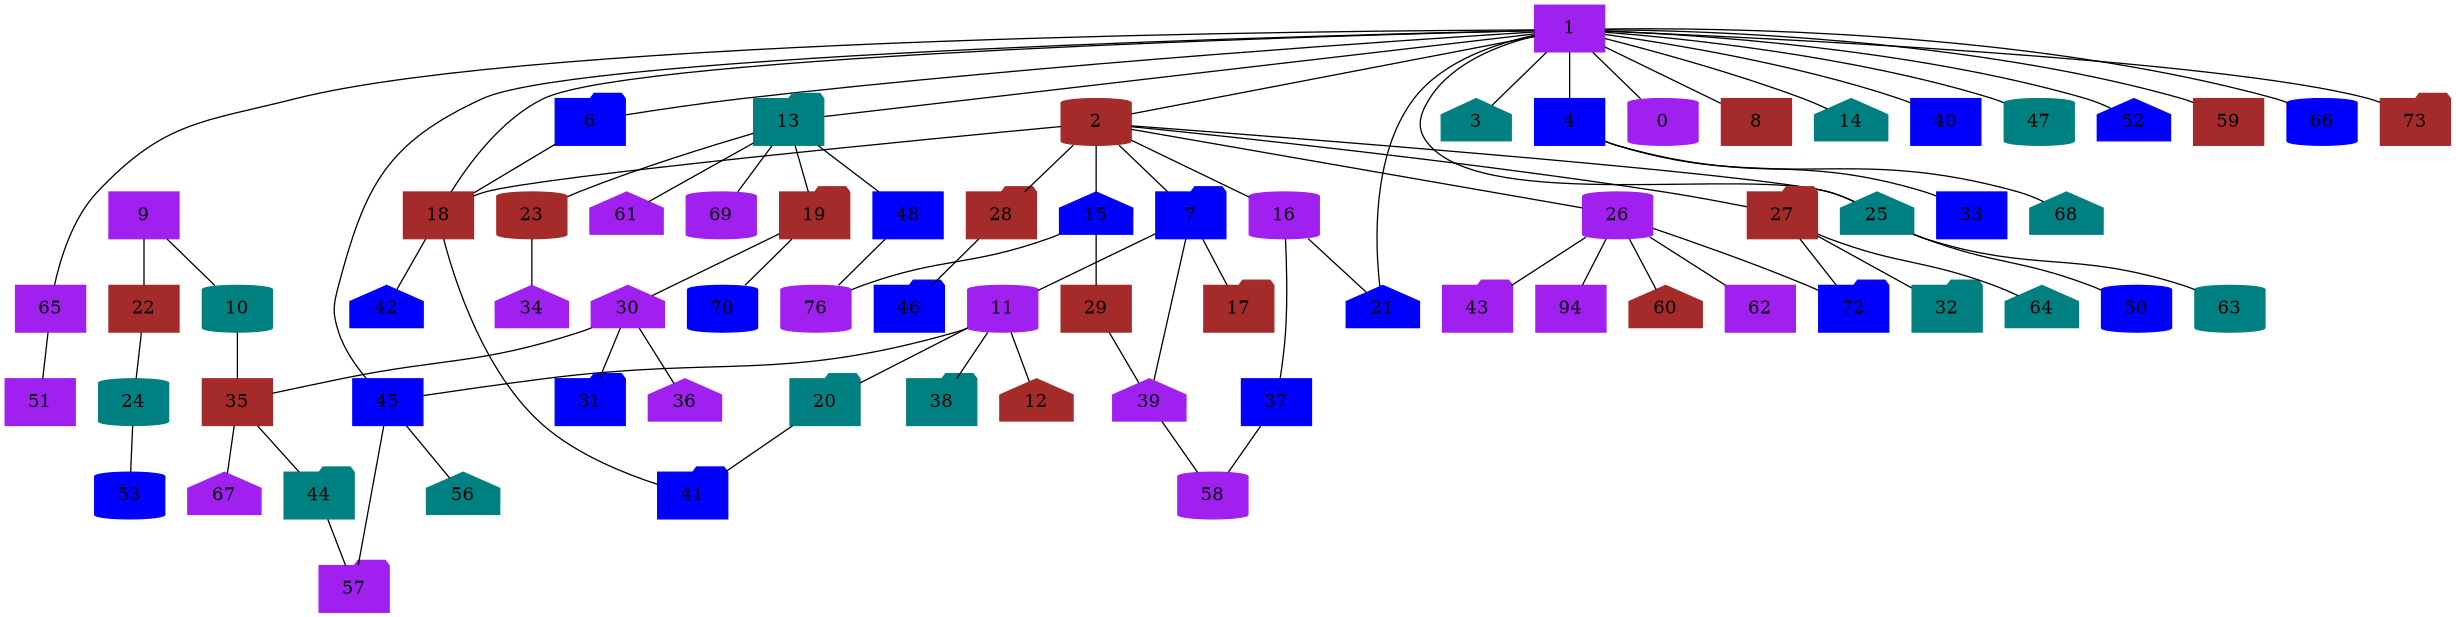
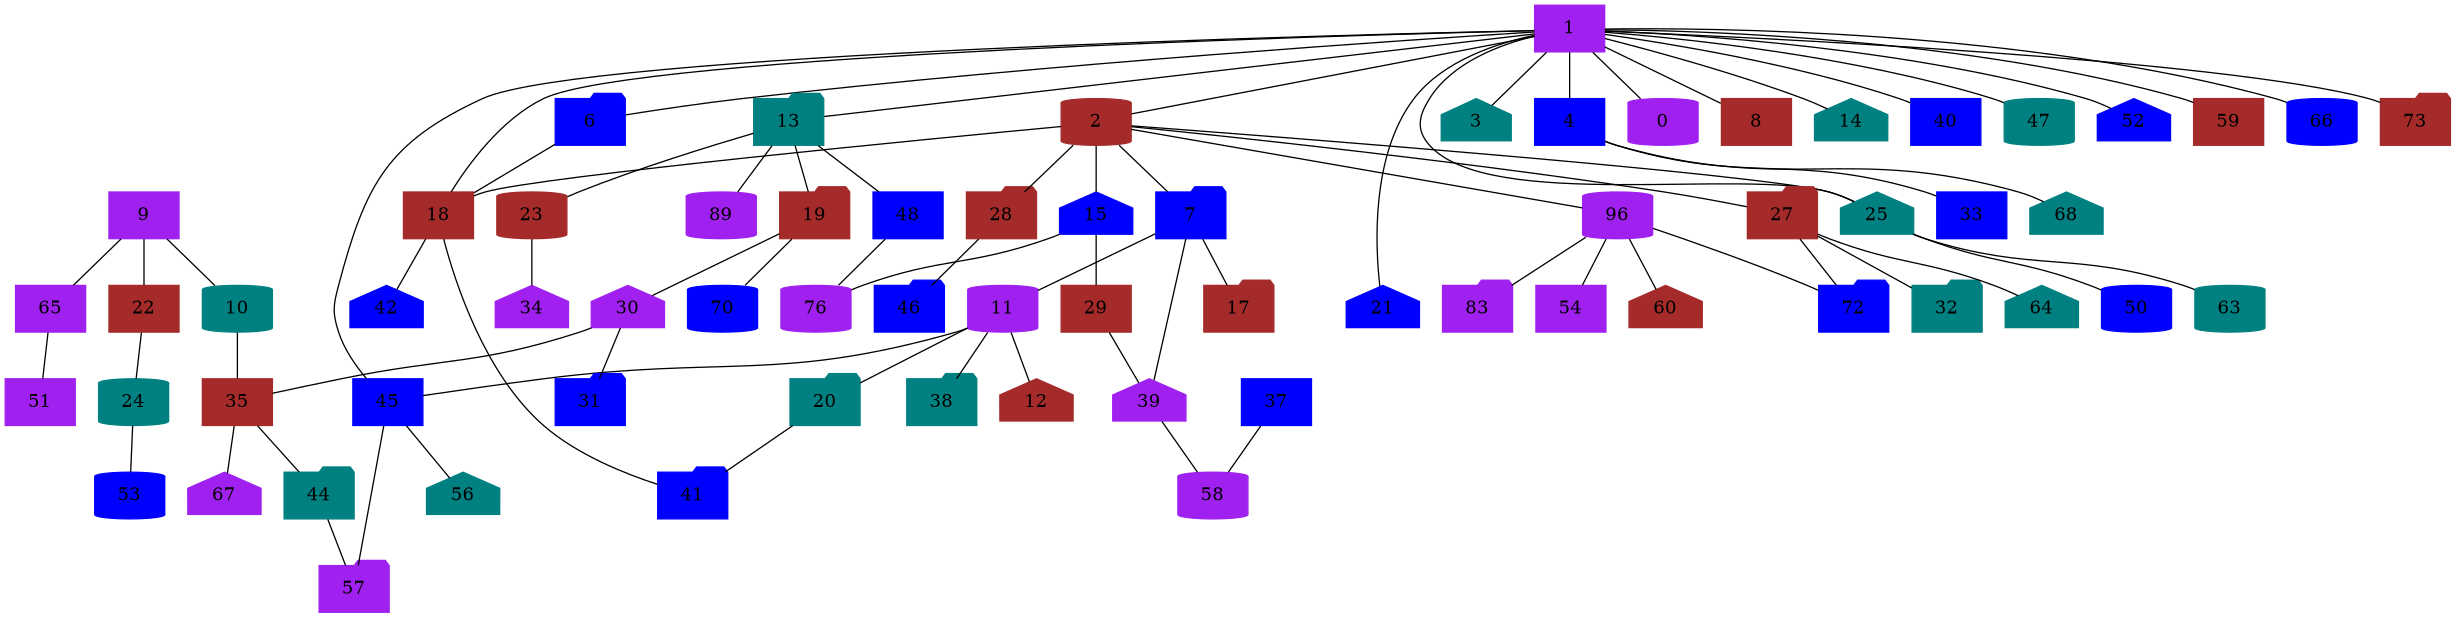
edge "1" -- "65": now "9" -- "65"
node "61": removed
node "69": label "69" -> "89"
node "16": removed
node "26": label "26" -> "96"
node "43": label "43" -> "83"
node "94": label "94" -> "54"
node "62": removed
node "36": removed
